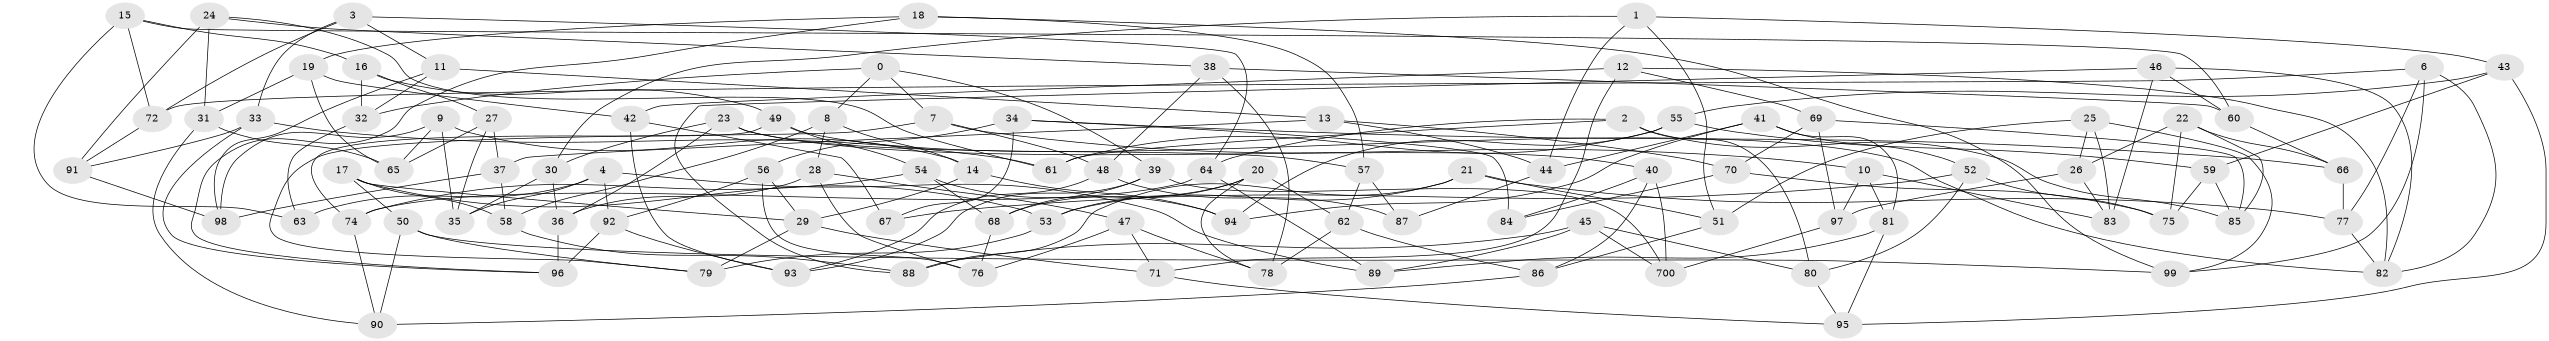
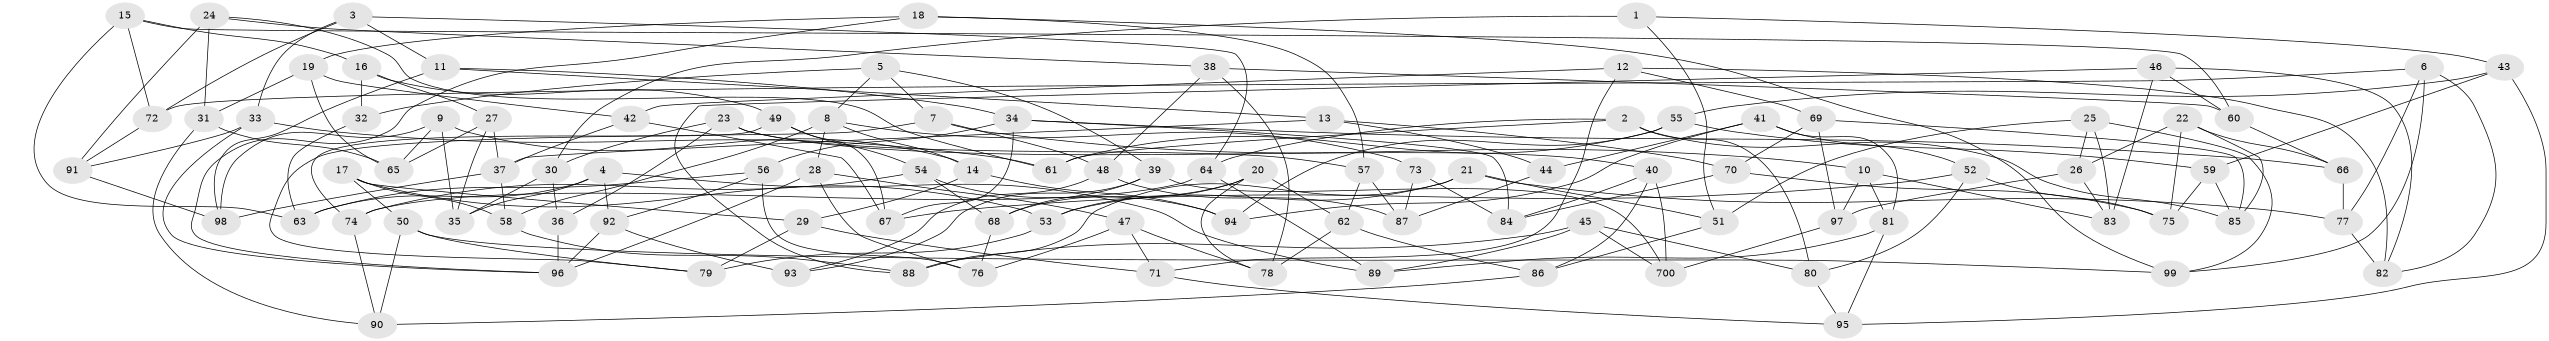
node "0": label "0" -> "5"
edge "1" -- "44": removed
edge "11" -- "32": now "11" -- "34"
edge "49" -- "82": now "49" -- "67"
node "73": added
edge "28" -- "36": now "28" -- "96"
edge "56" -- "29": now "56" -- "63"
edge "42" -- "93": now "42" -- "37"
